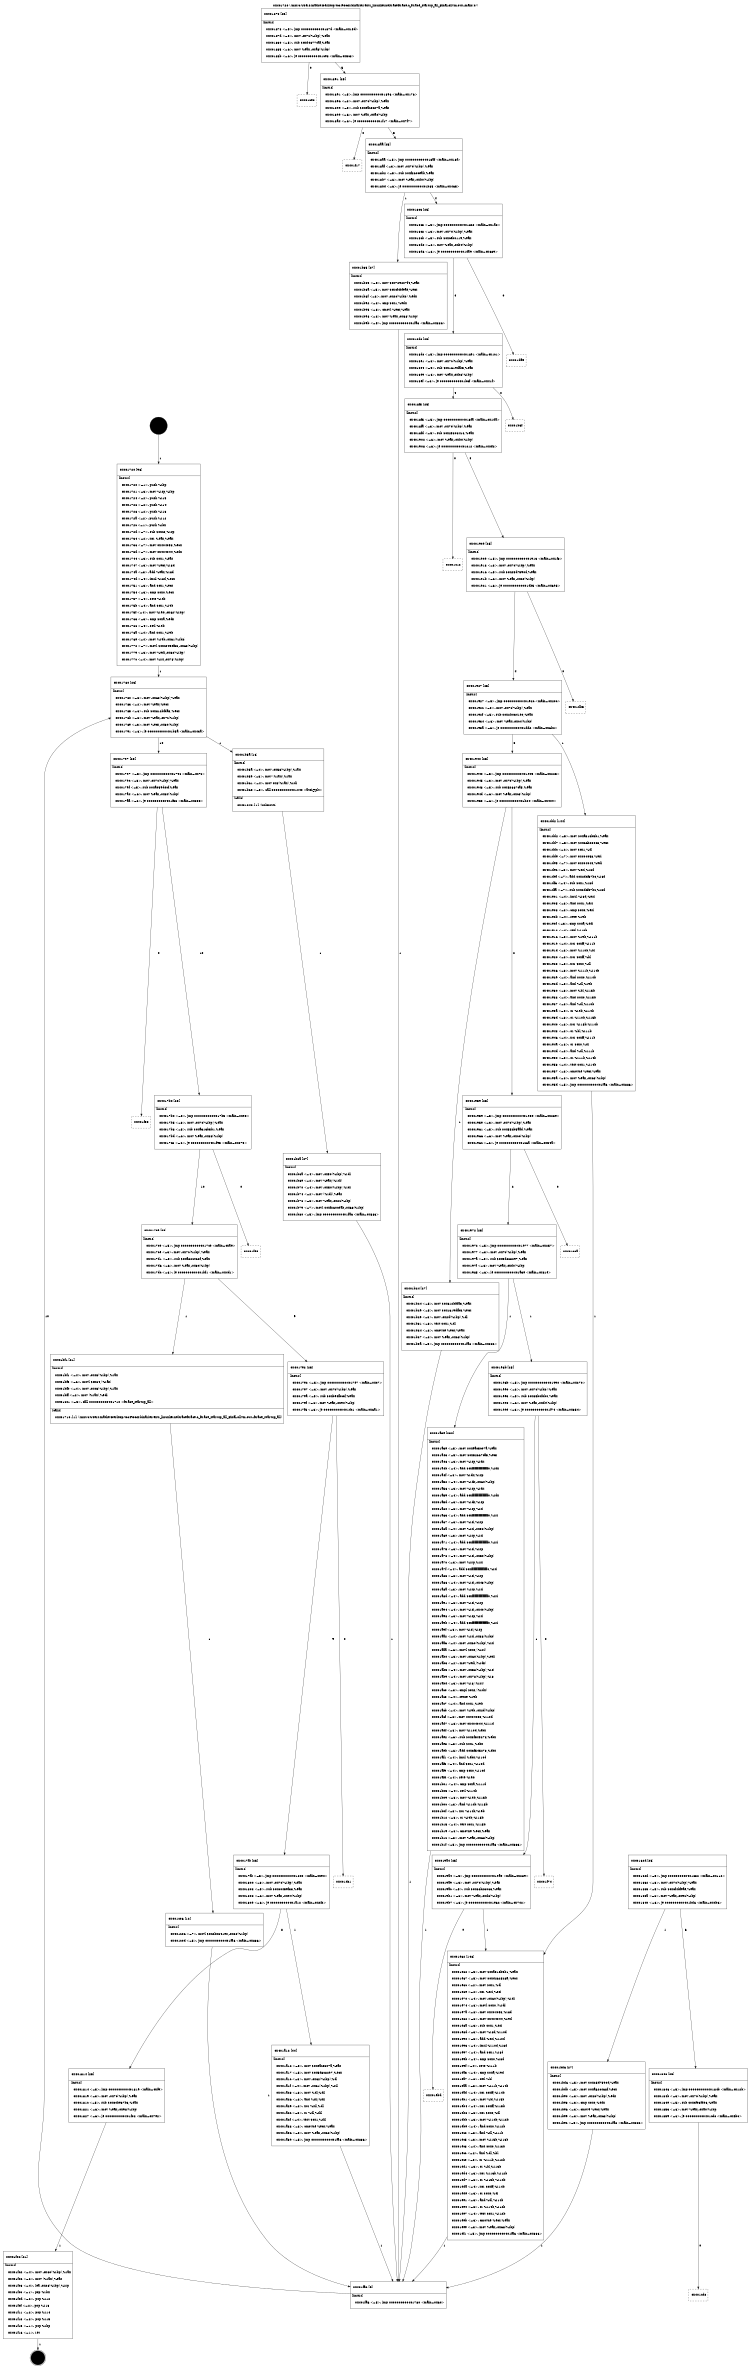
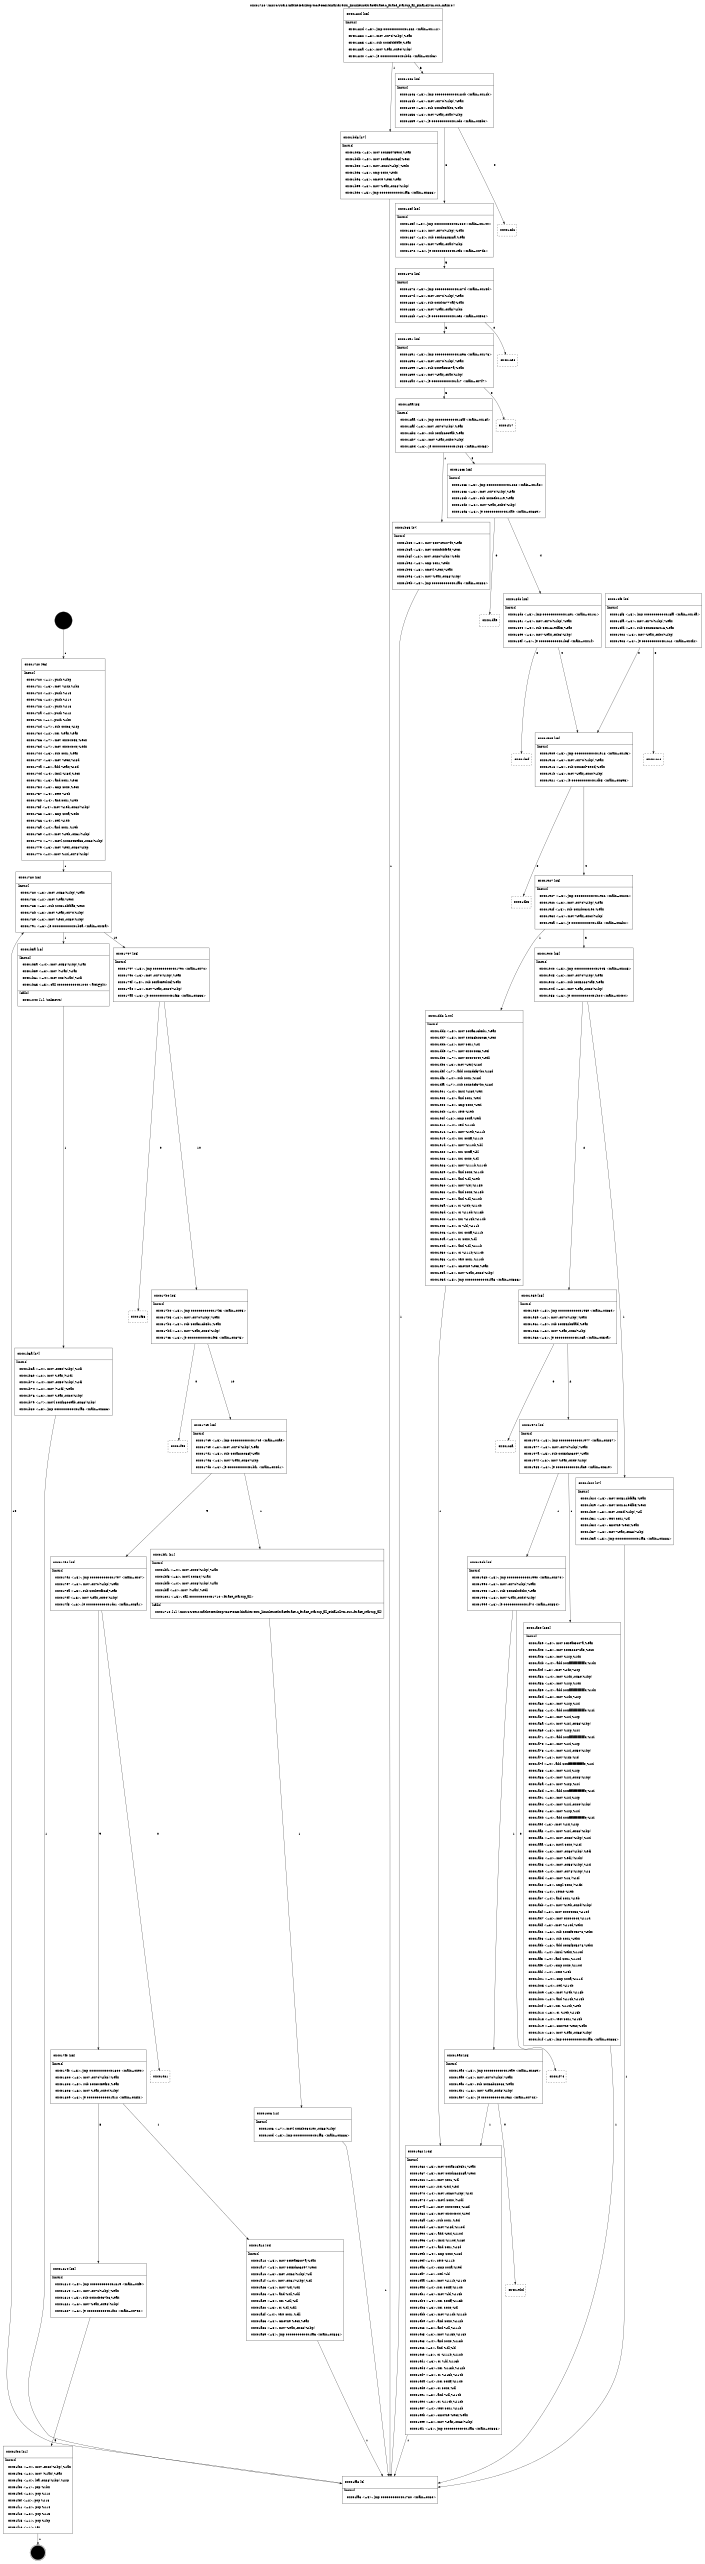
node "0x40185f [25]": added
edge "0x4018dc [25]" -> "0x4018f5 [25]": now "0x4018dc [25]" -> "0x40190e [25]"
edge "0x401814 [25]" -> "0x401f02 [21]": label " 1" -> " 5"
